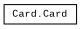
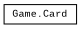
node "Card.Card": label "Card.Card" -> "Game.Card"
